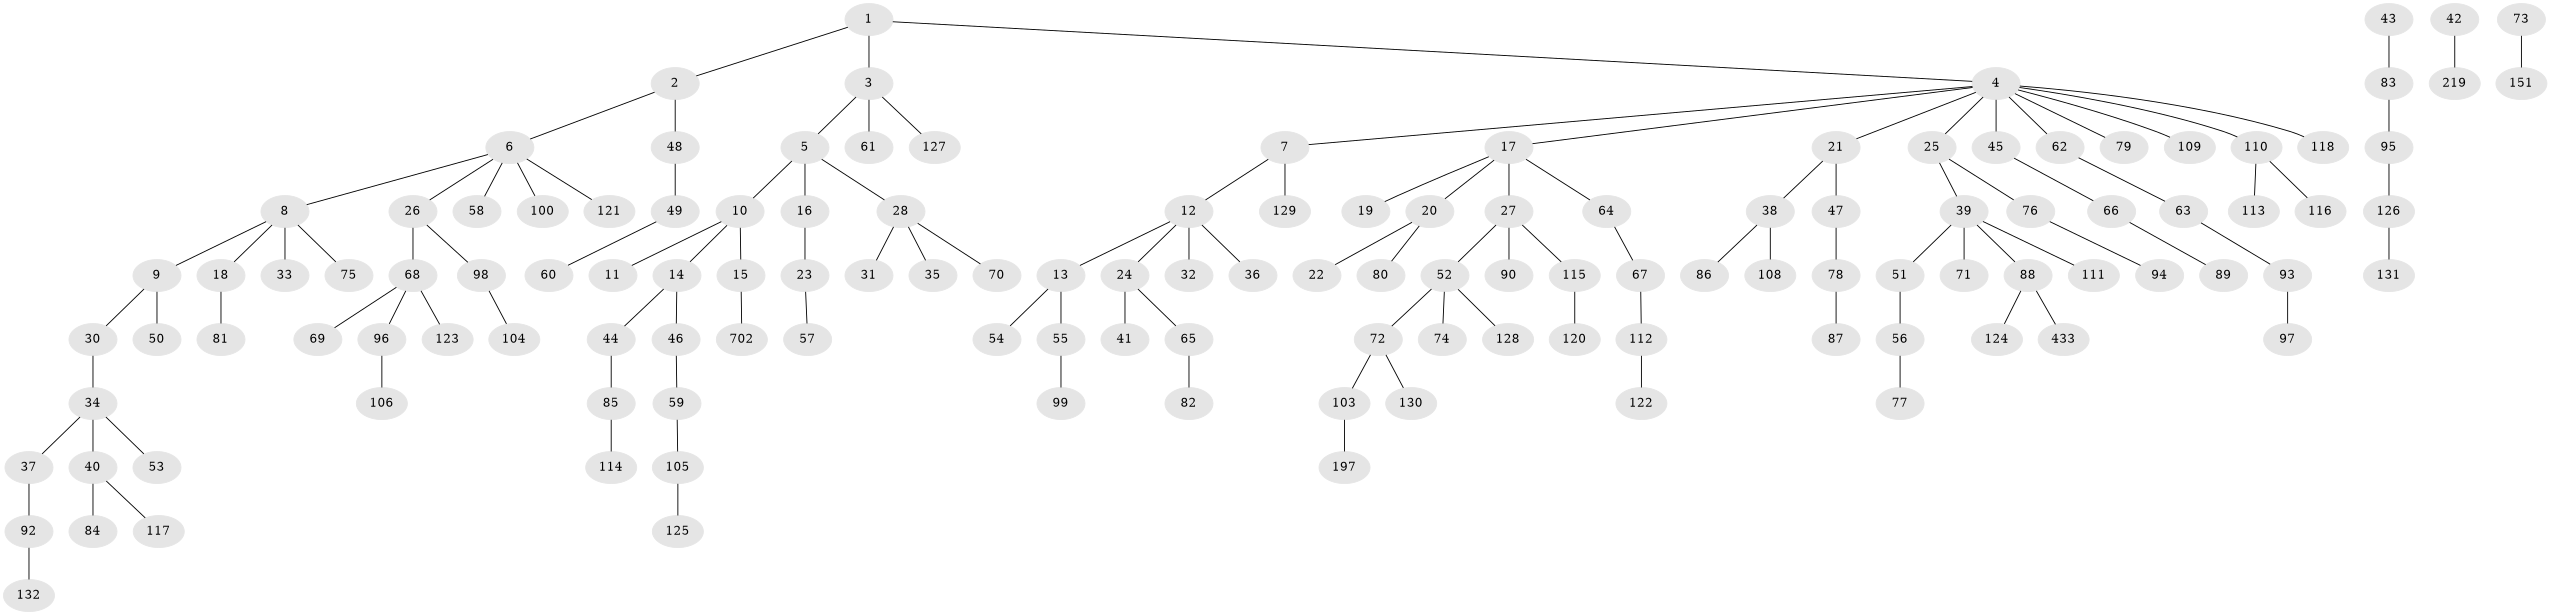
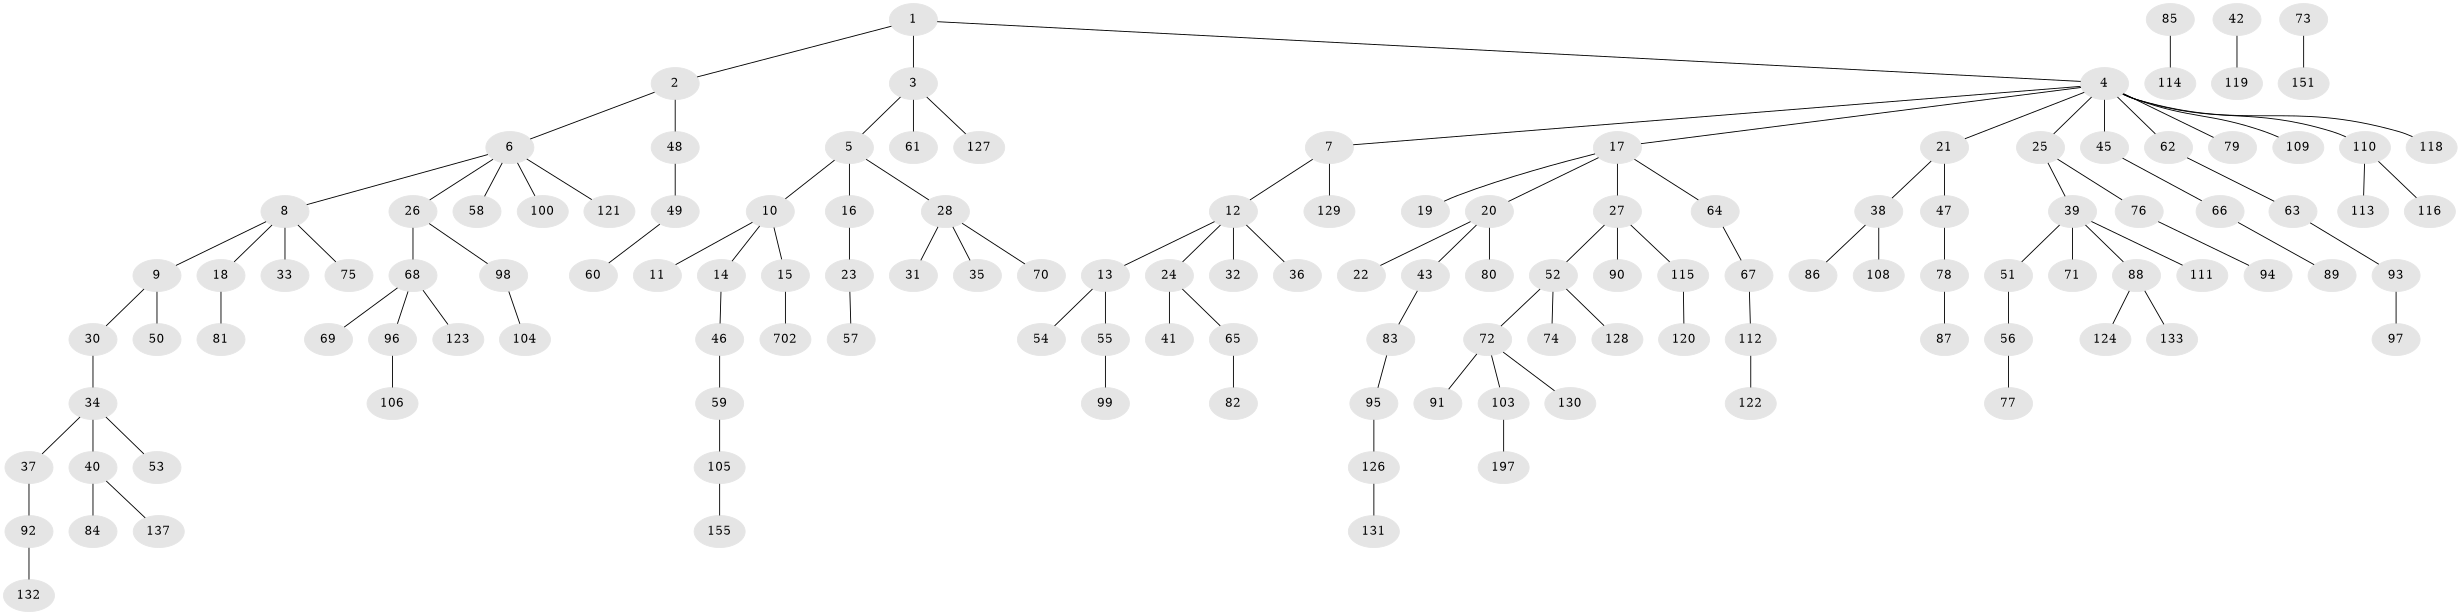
node "219": label "219" -> "119"
edge "20" -- "43": added
node "44": removed
node "433": label "433" -> "133"
node "91": added
node "117": label "117" -> "137"
node "125": label "125" -> "155"
